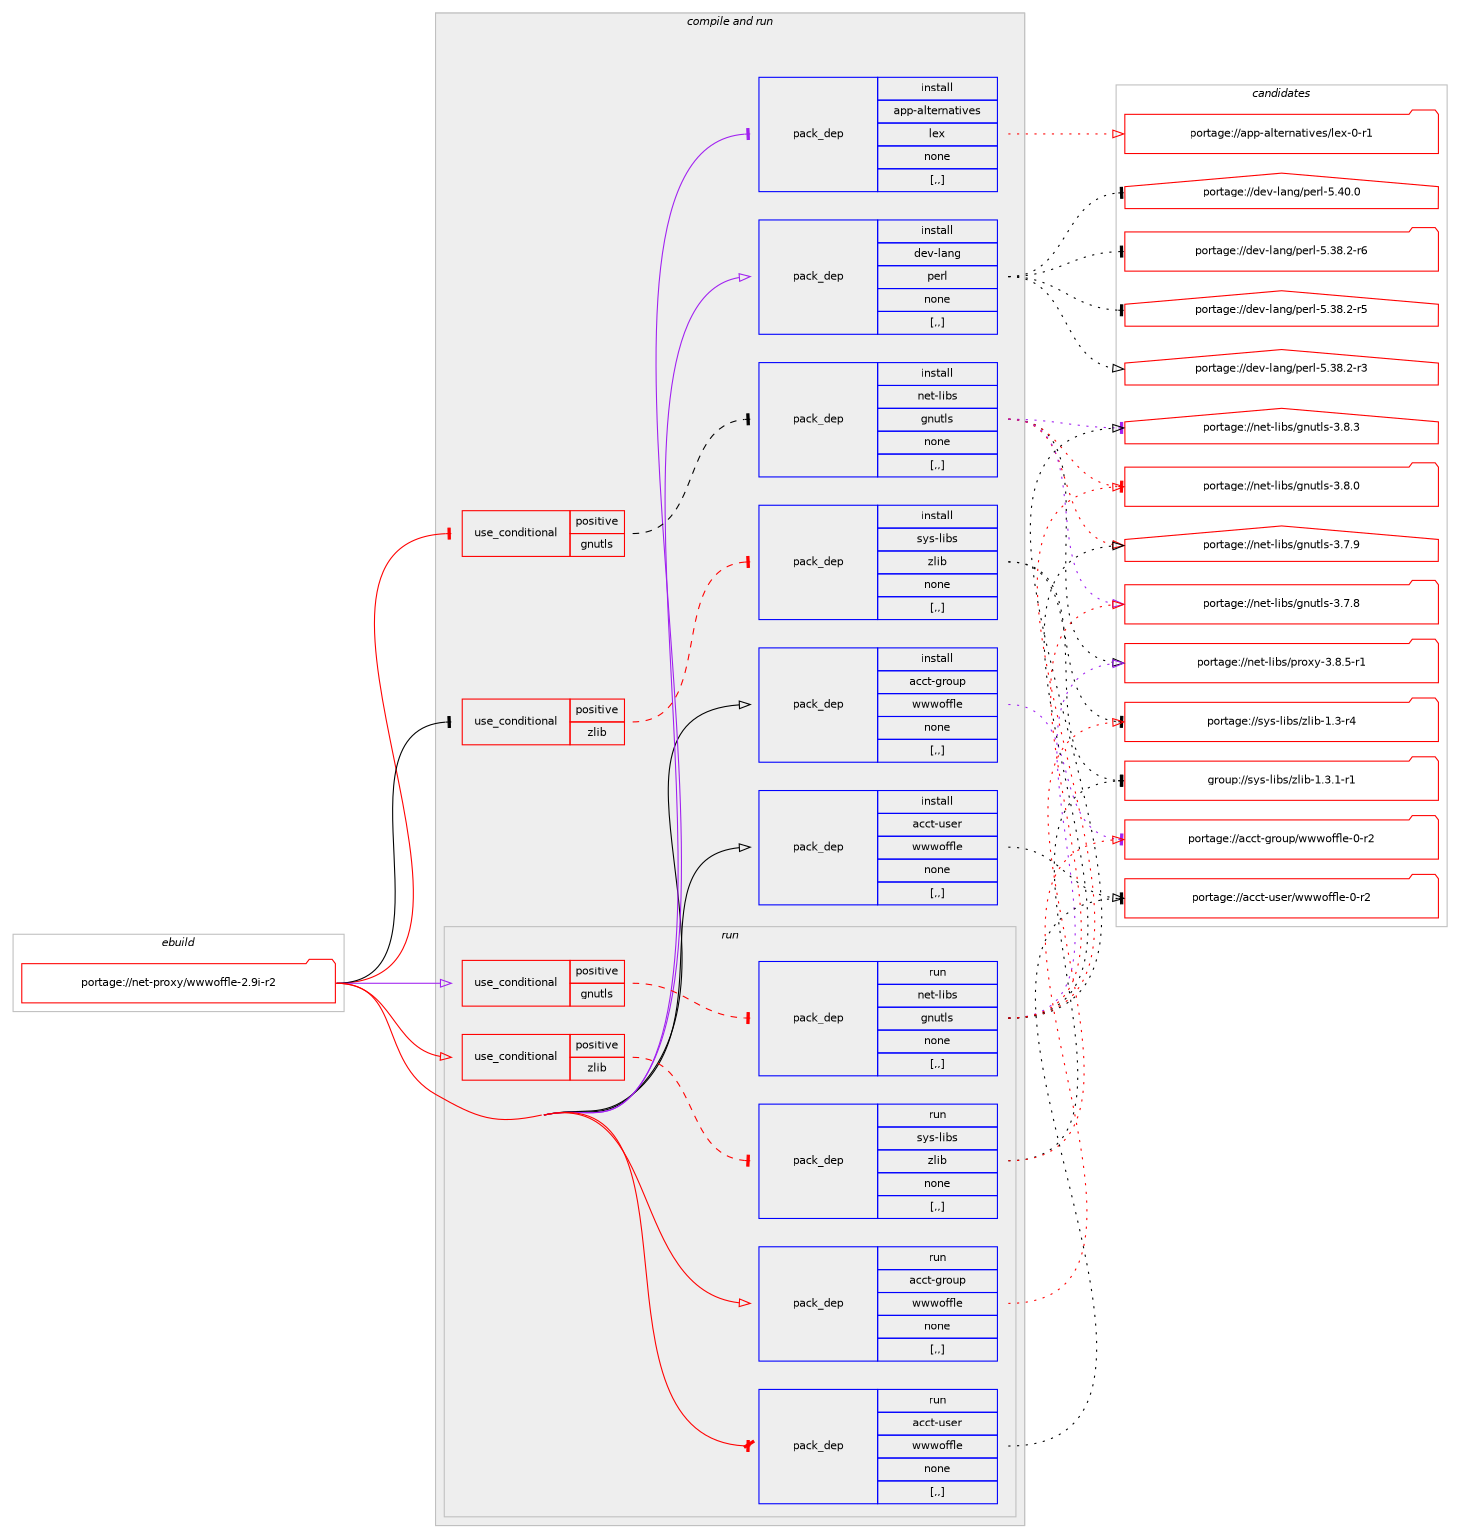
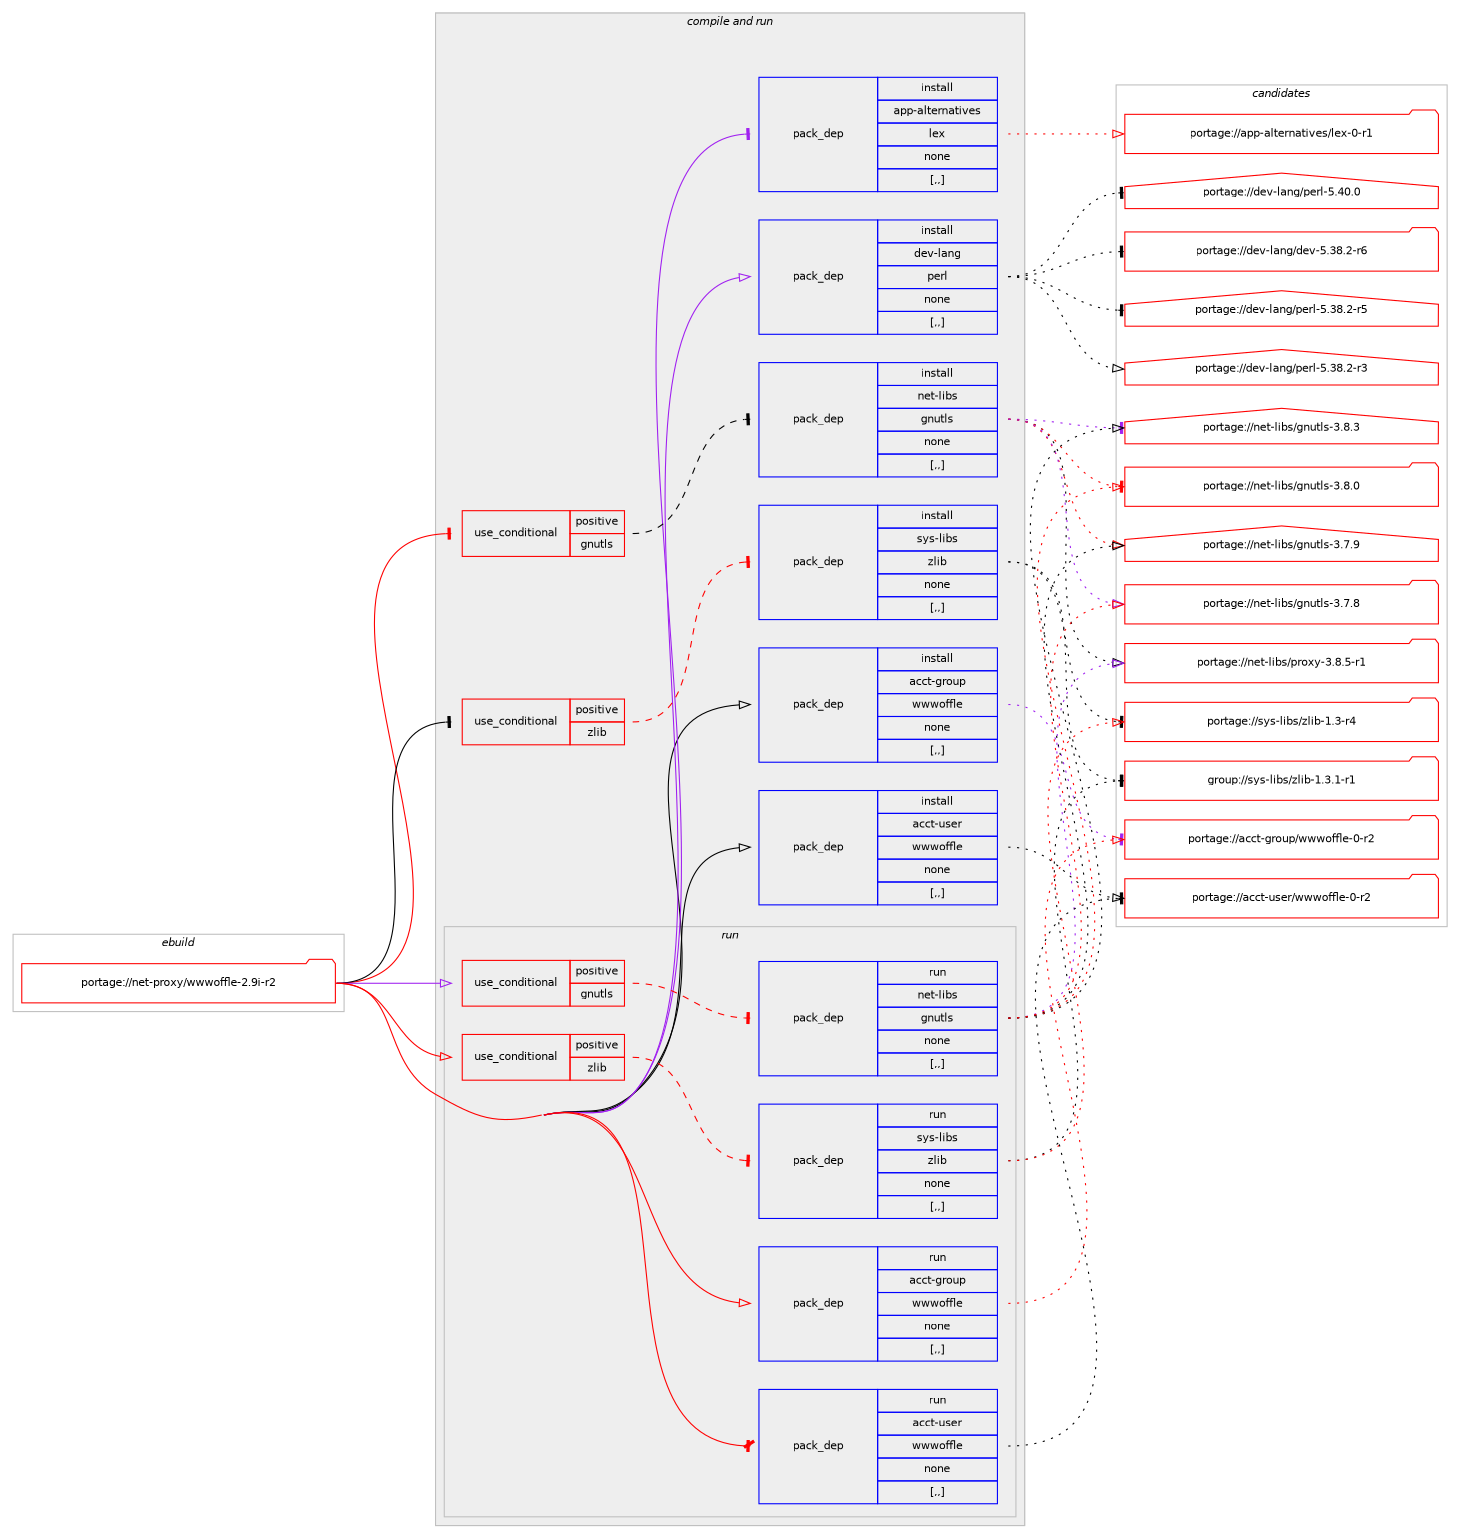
node "portage://dev-lang/perl-5.38.2-r6": label "portage://dev-lang/perl-5.38.2-r6" -> "portage://dev-lang/dev-5.38.2-r6"
